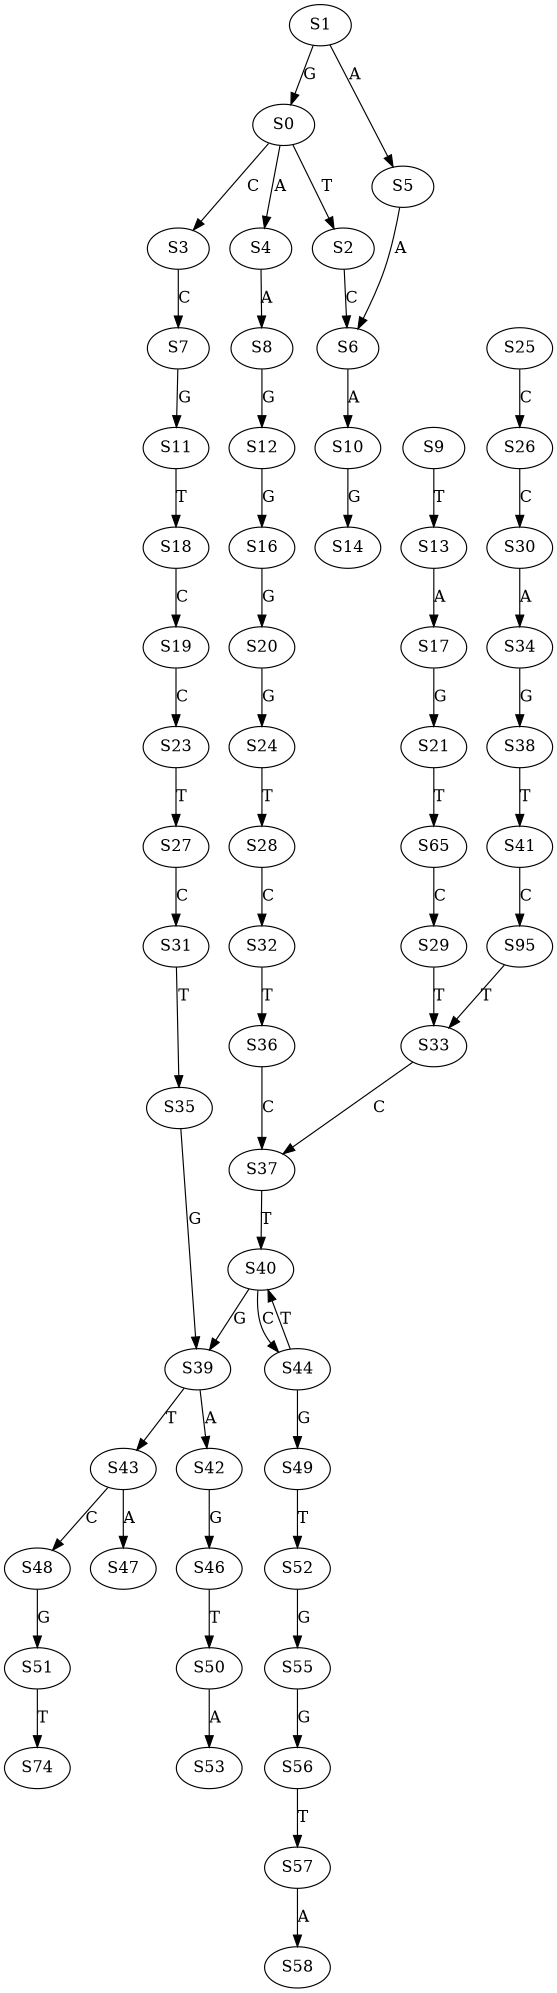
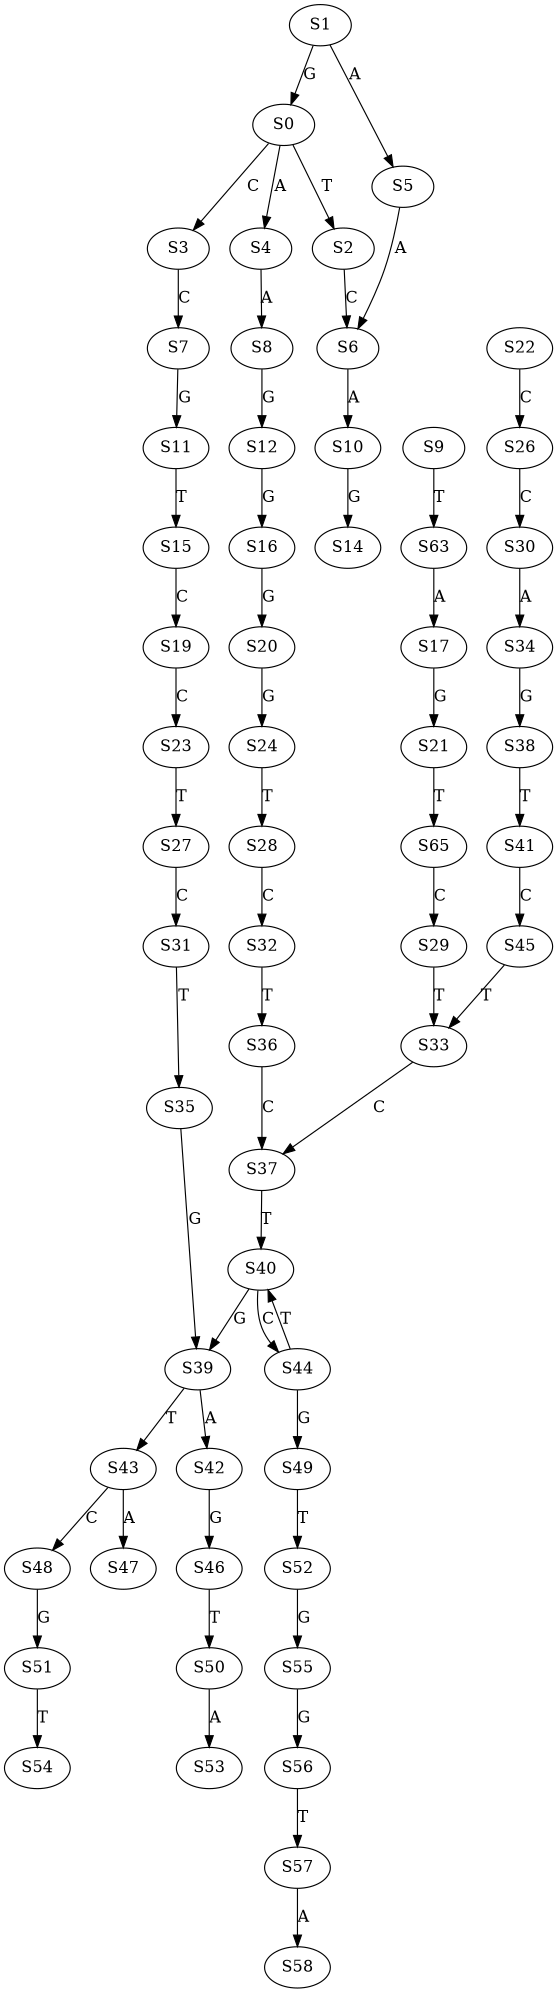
node "S25": label "S25" -> "S22"
node "S18": label "S18" -> "S15"
node "S13": label "S13" -> "S63"
node "S95": label "S95" -> "S45"
node "S74": label "S74" -> "S54"
